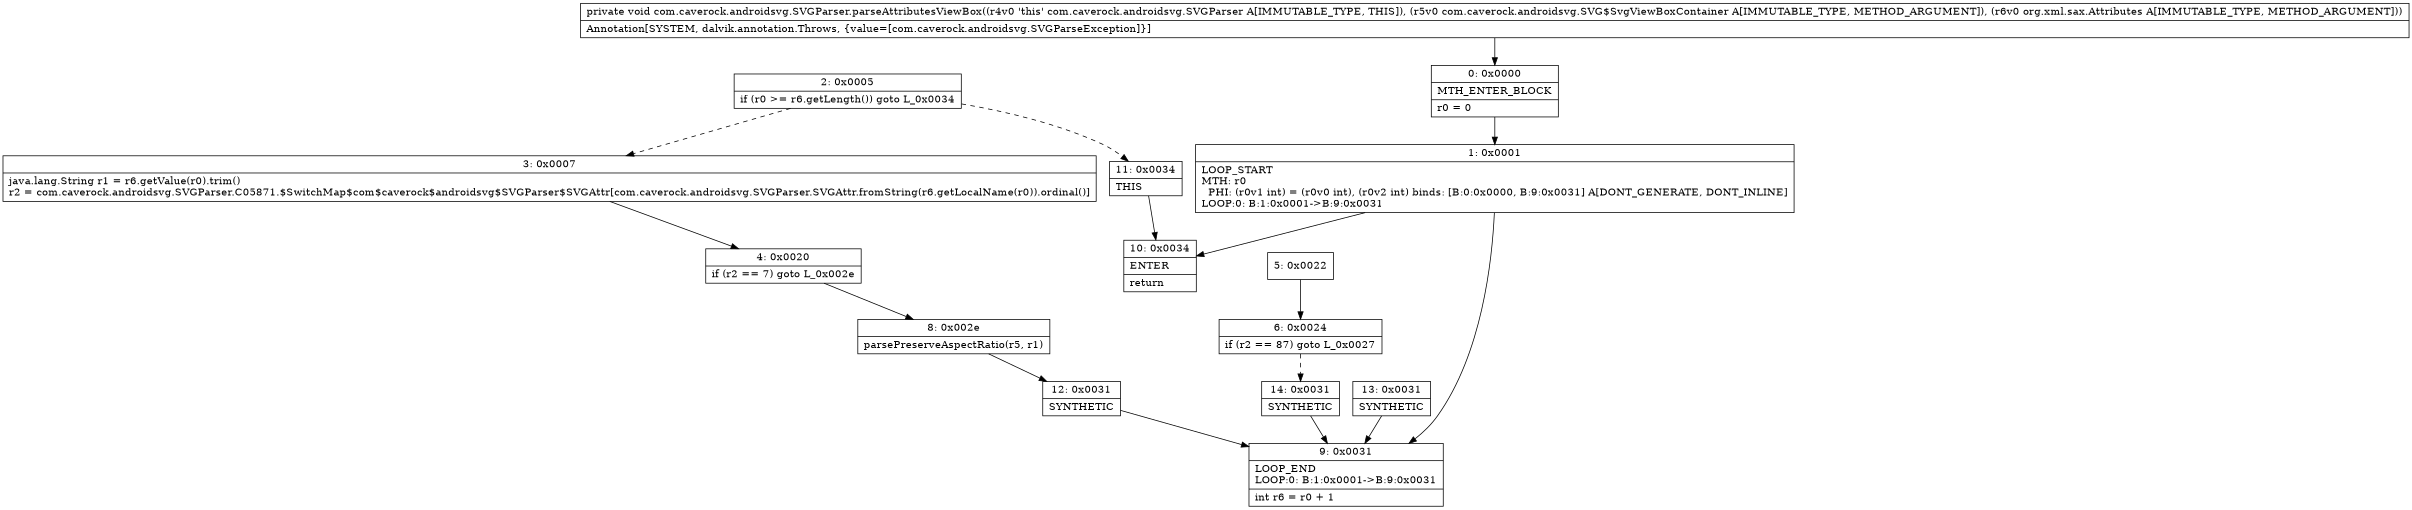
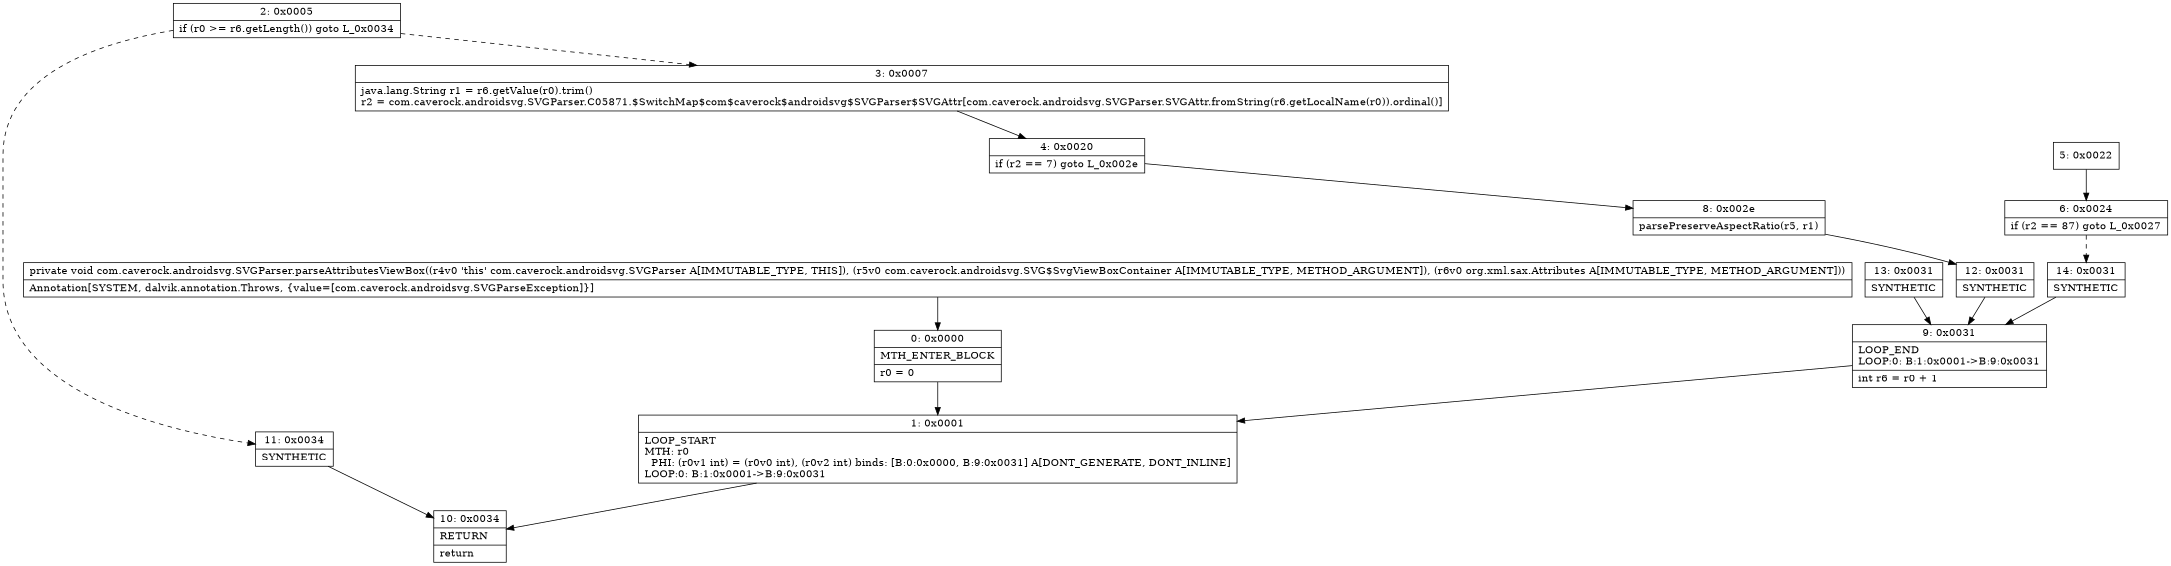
node "11: 0x0034": text "THIS" -> "SYNTHETIC"
node "10: 0x0034": text "ENTER" -> "RETURN"
edge "1: 0x0001" -> "9: 0x0031": reversed
